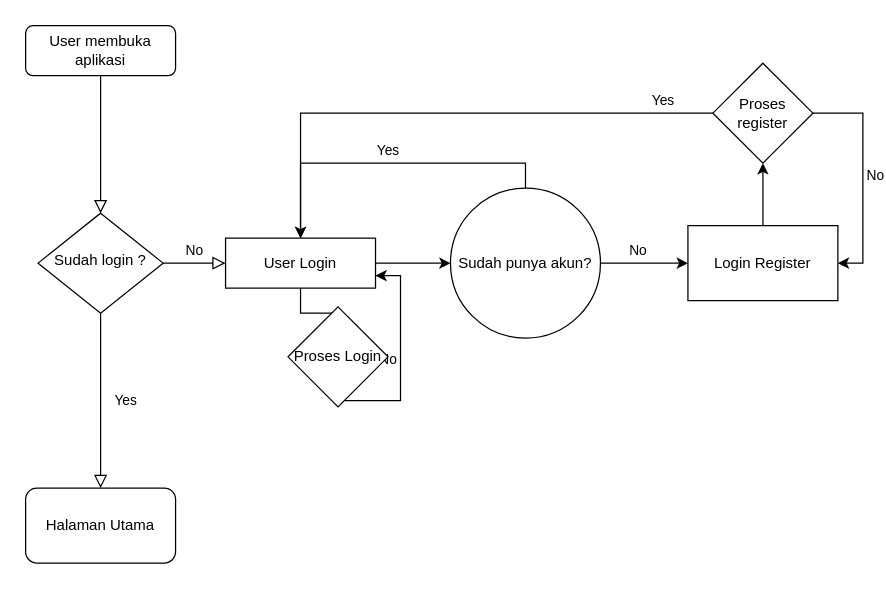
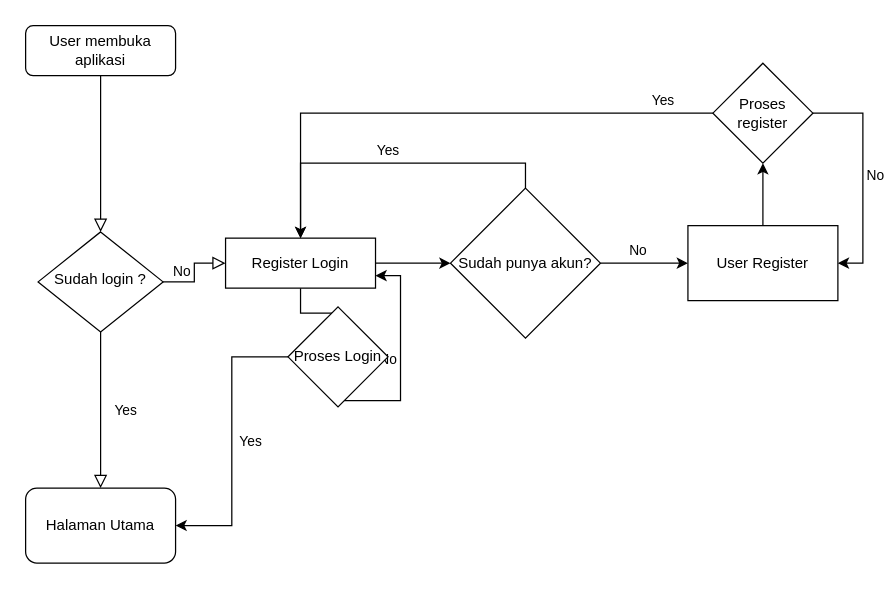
node "Sudah login ?": moved (101, 263) -> (101, 282)
node "User Login": label "User Login" -> "Register Login"
node "Sudah punya akun?": shape ellipse -> diamond
node "Login Register": label "Login Register" -> "User Register"
edge "Proses Login" -> "Halaman Utama": added, label "Yes"
